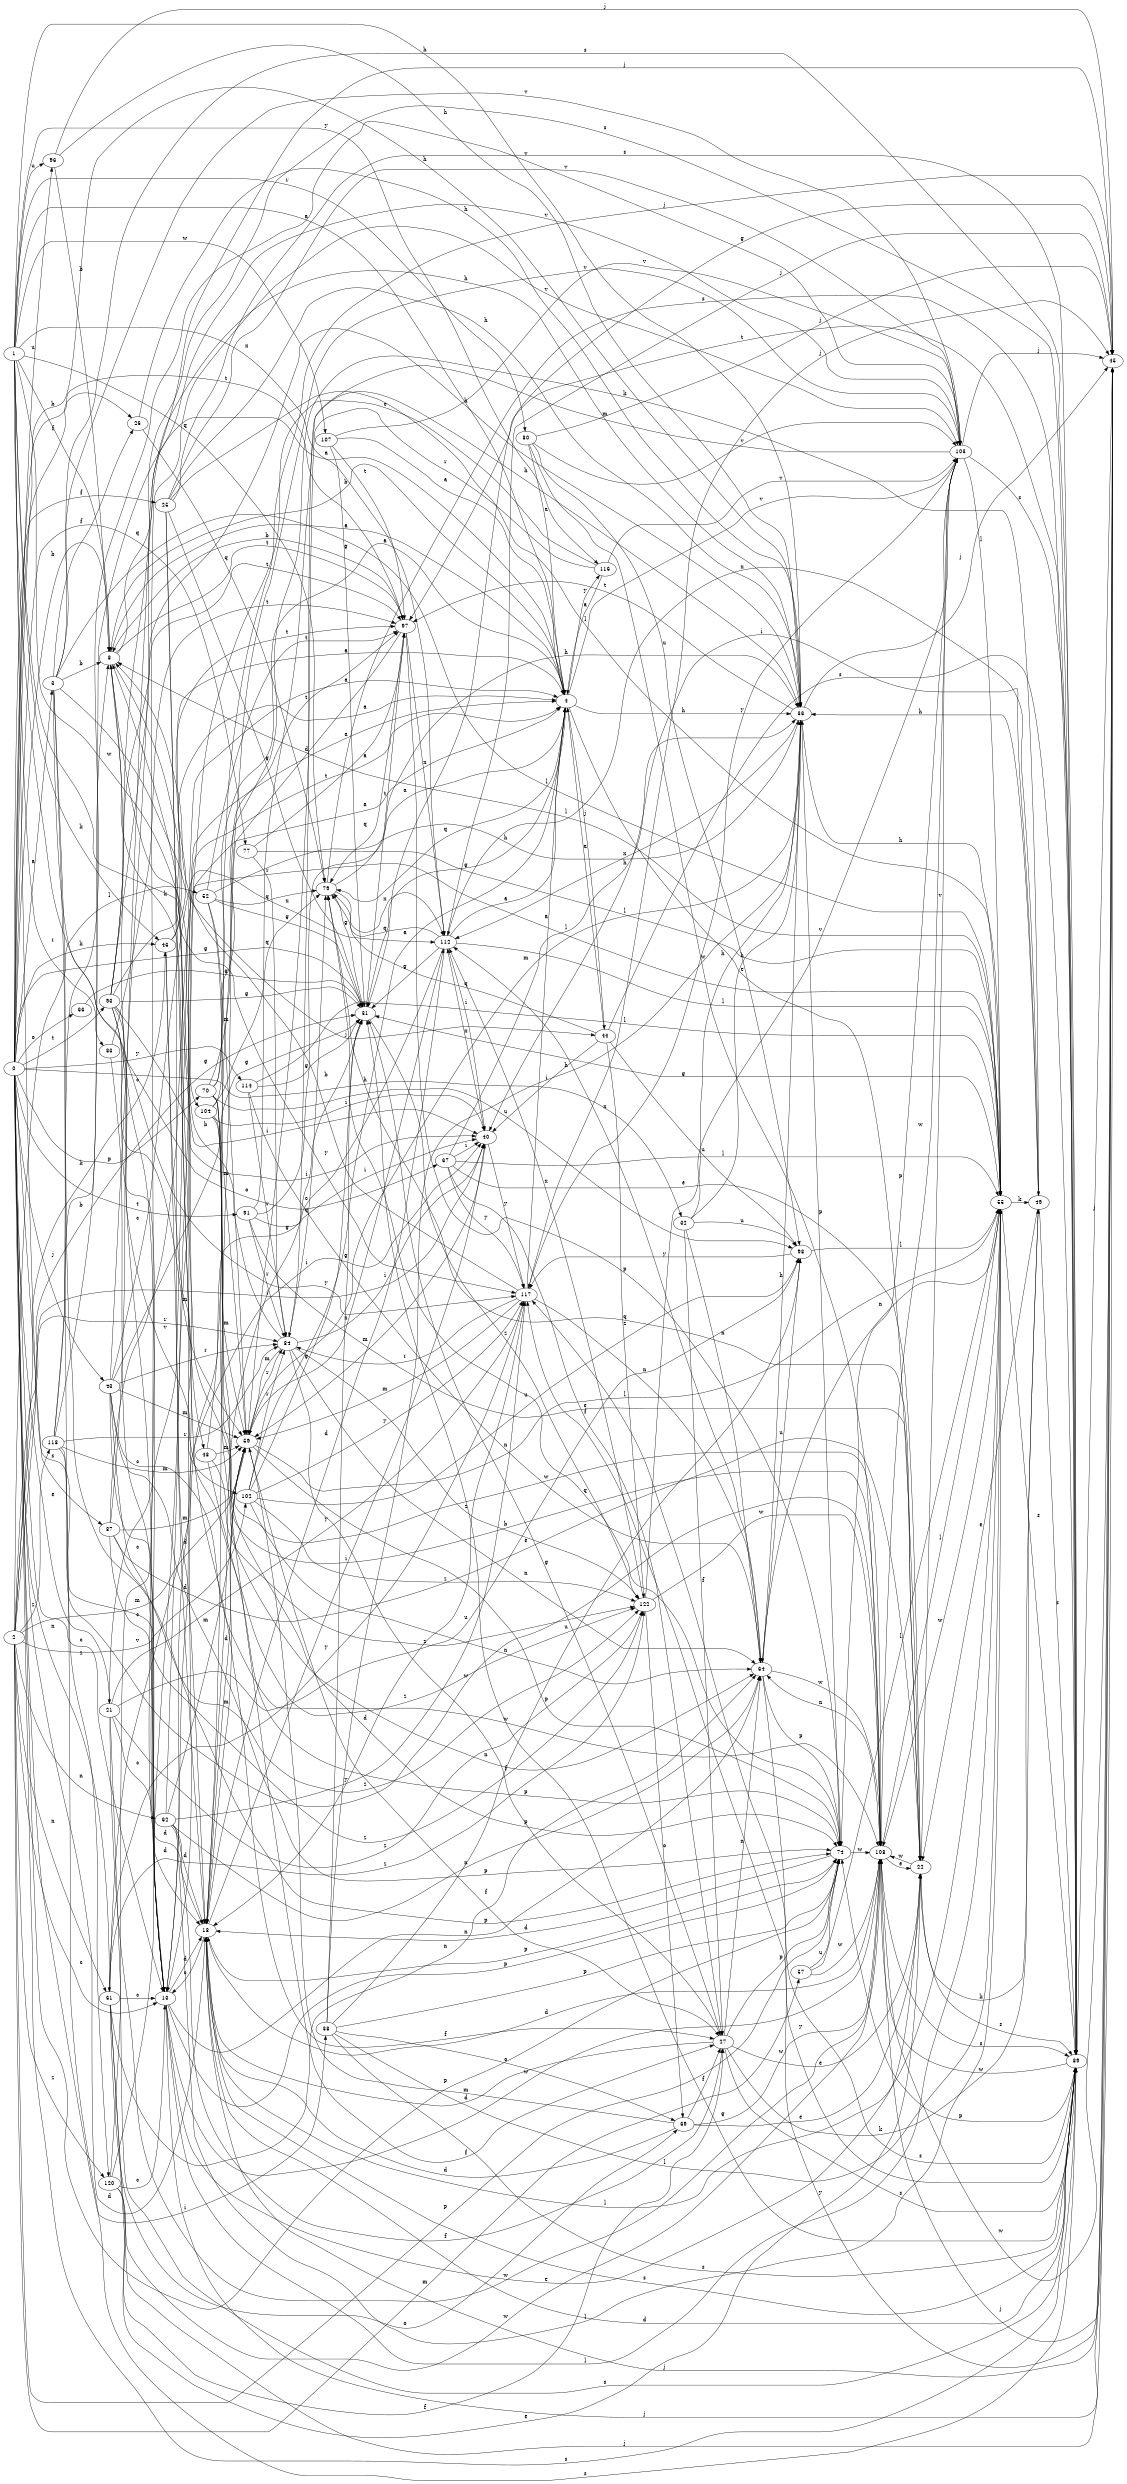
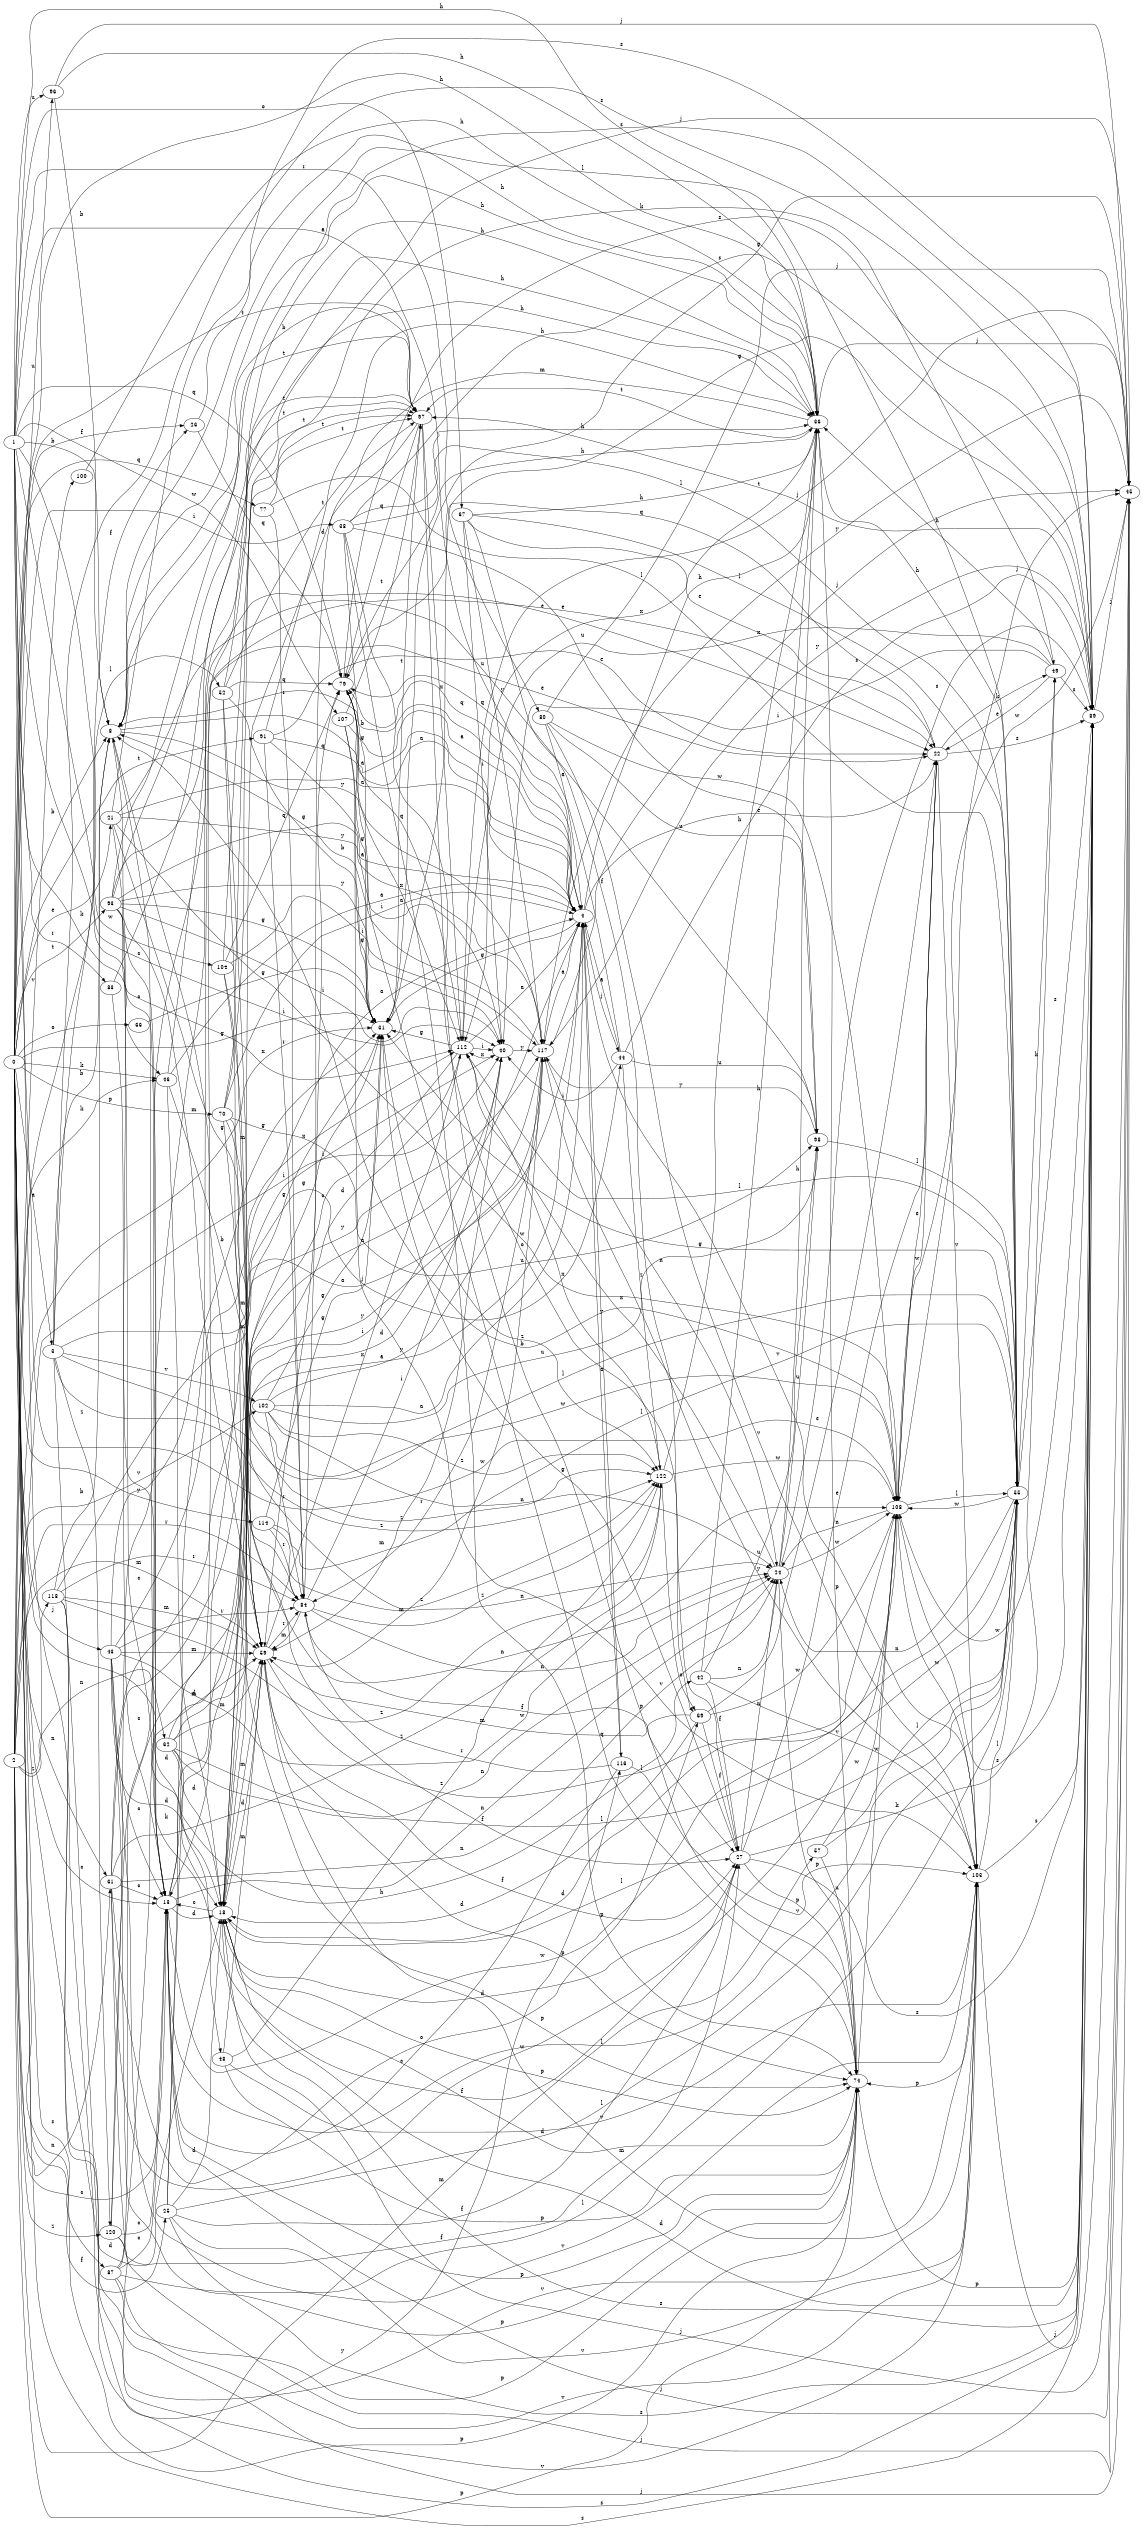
node "100": added
node "32": label "32" -> "42"
node "64": label "64" -> "24"
